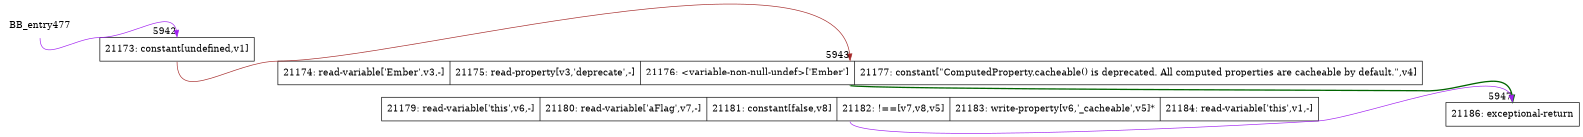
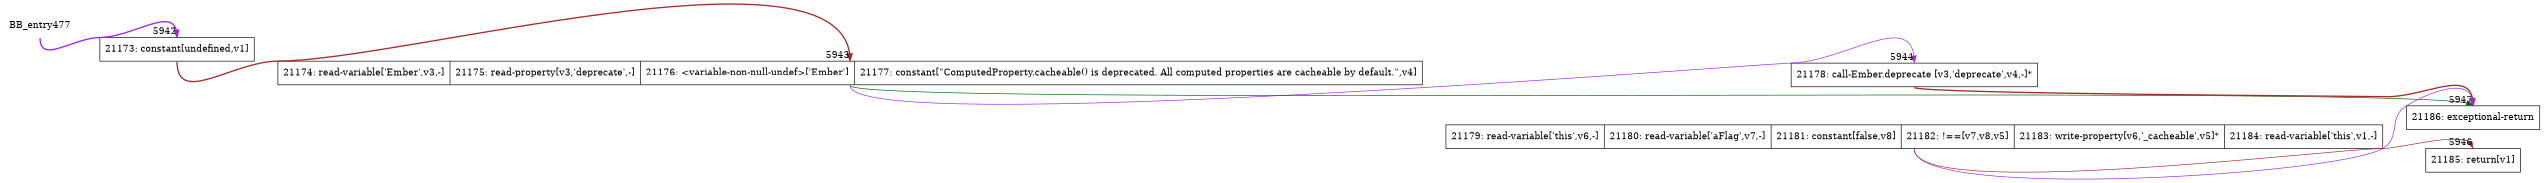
edge "21173: constant[undefined,v1]" -> "21174: read-variable['Ember',v3,-]": style solid -> bold
edge "BB_entry477" -> "21173: constant[undefined,v1]": style solid -> bold
node "21178: call-Ember.deprecate [v3,'deprecate',v4,-]*": added
edge "21174: read-variable['Ember',v3,-]" -> "21186: exceptional-return": style bold -> solid
node "21185: return[v1]": added
